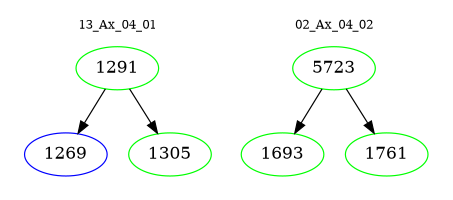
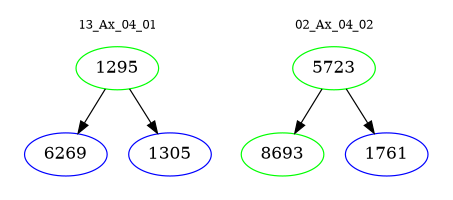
node "1291": label "1291" -> "1295"
node "1269": label "1269" -> "6269"
node "1305": color green -> blue
node "1693": label "1693" -> "8693"
node "1761": color green -> blue
